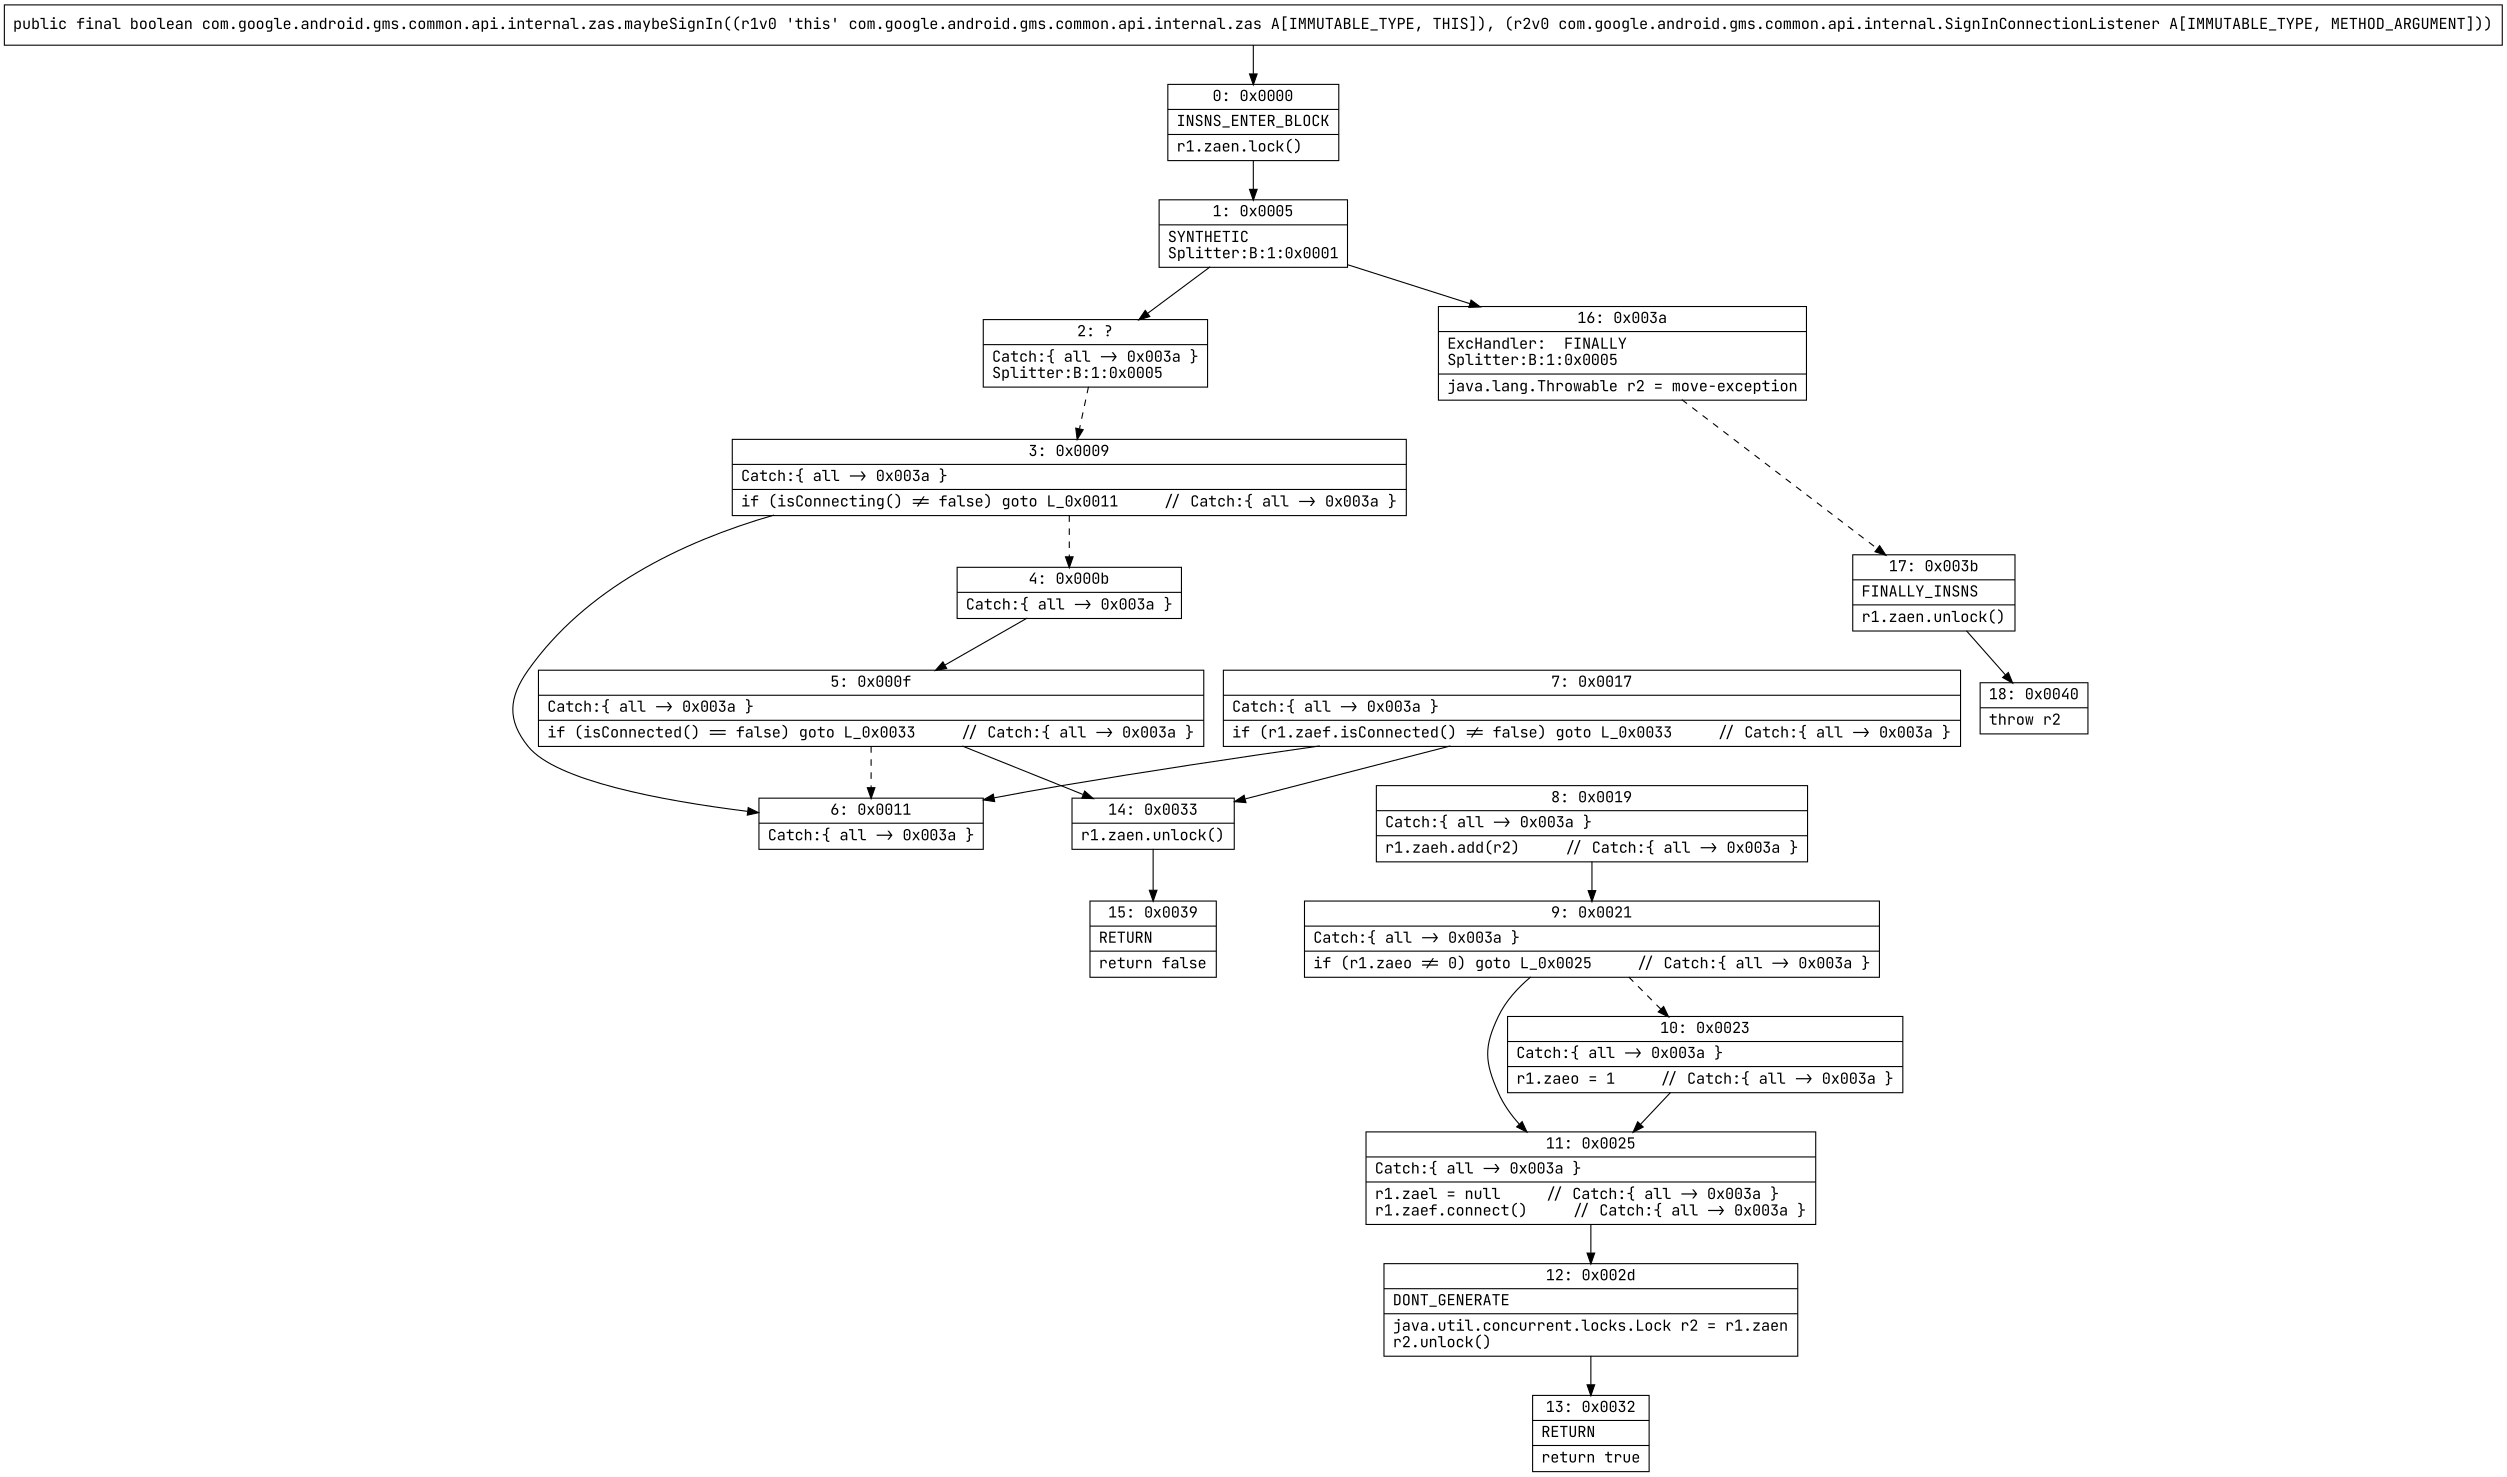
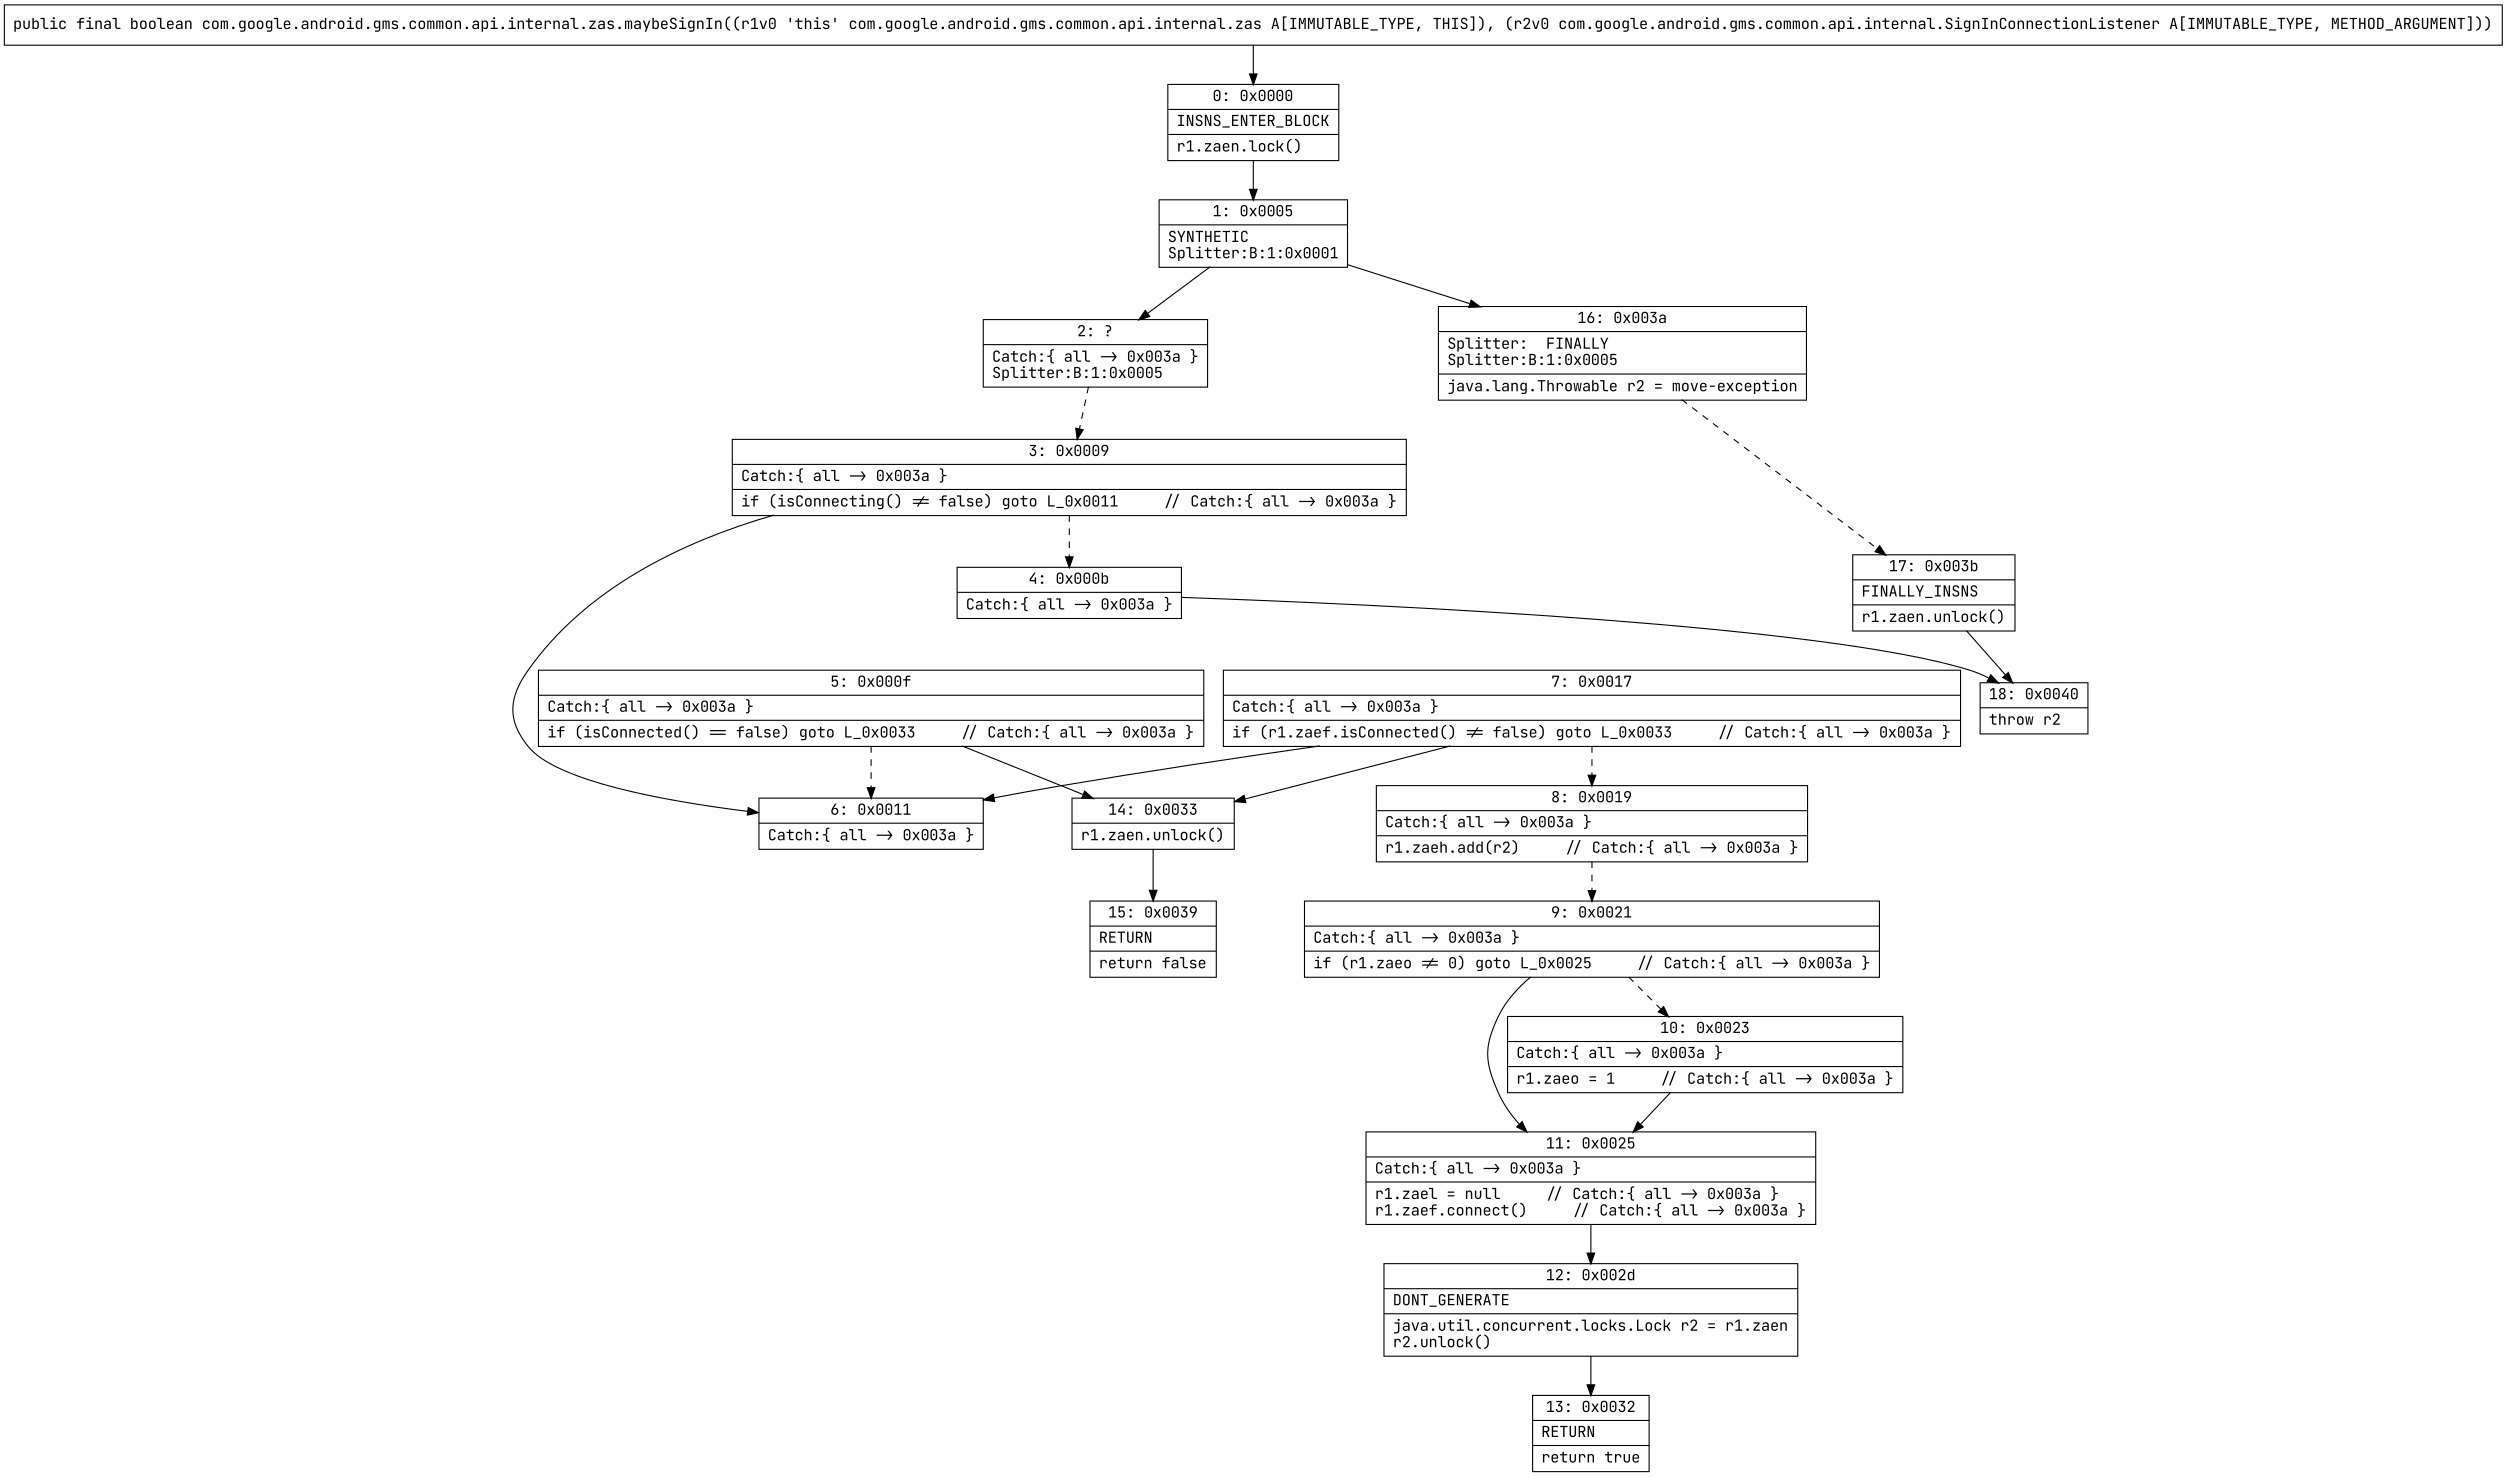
node "16: 0x003a": text "ExcHandler:  FINALLY" -> "Splitter:  FINALLY"
edge "4: 0x000b" -> "5: 0x000f": now "4: 0x000b" -> "18: 0x0040"
edge "7: 0x0017" -> "8: 0x0019": added
edge "8: 0x0019" -> "9: 0x0021": style solid -> dashed
